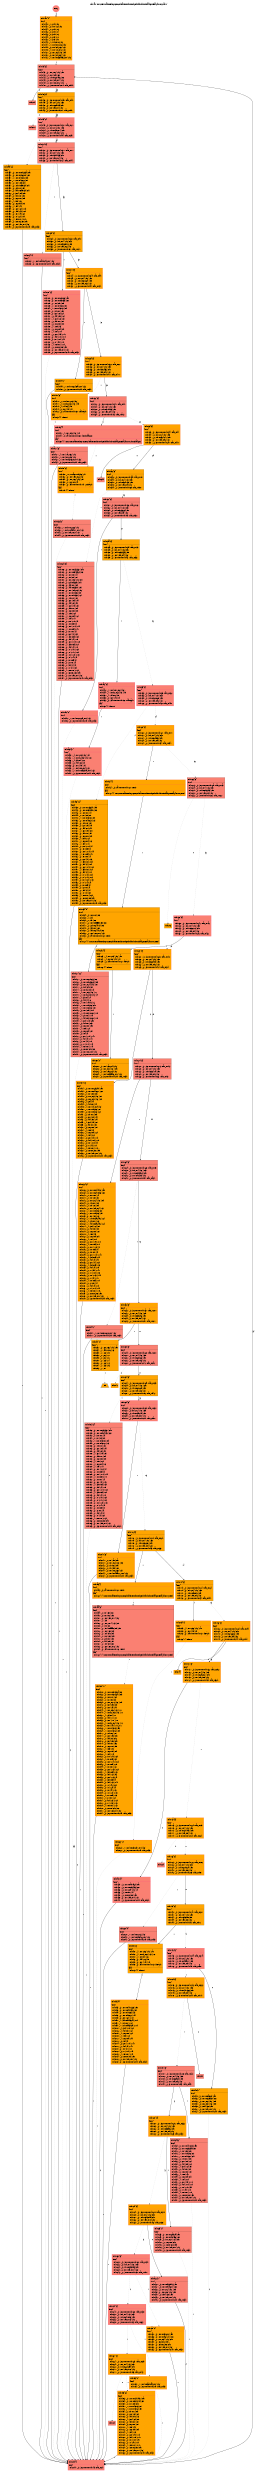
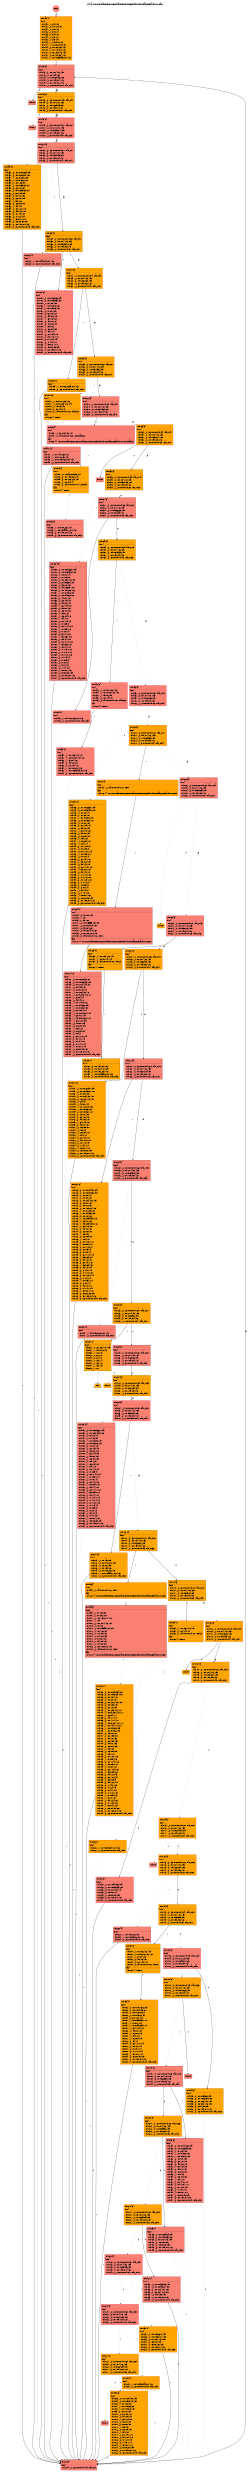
node "0x401d39 [40]": fillcolor orange -> salmon
edge "0x401d61 [123]" -> "0x4021db [5]": label " 35" -> " 1"
